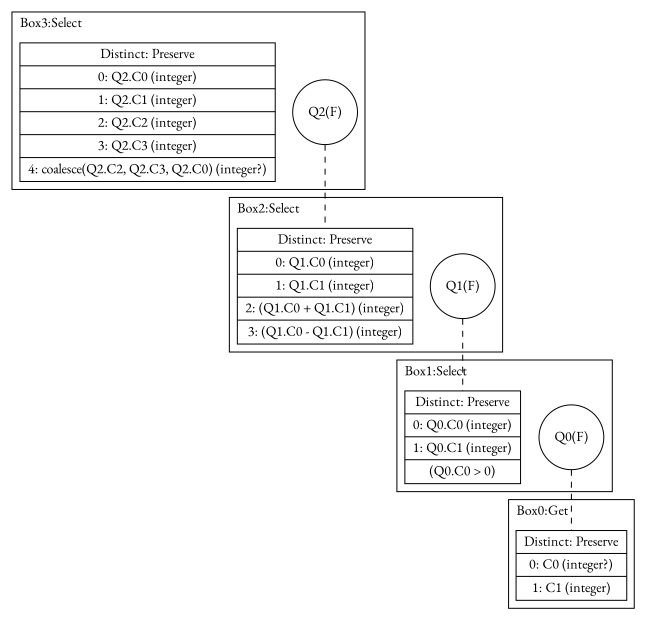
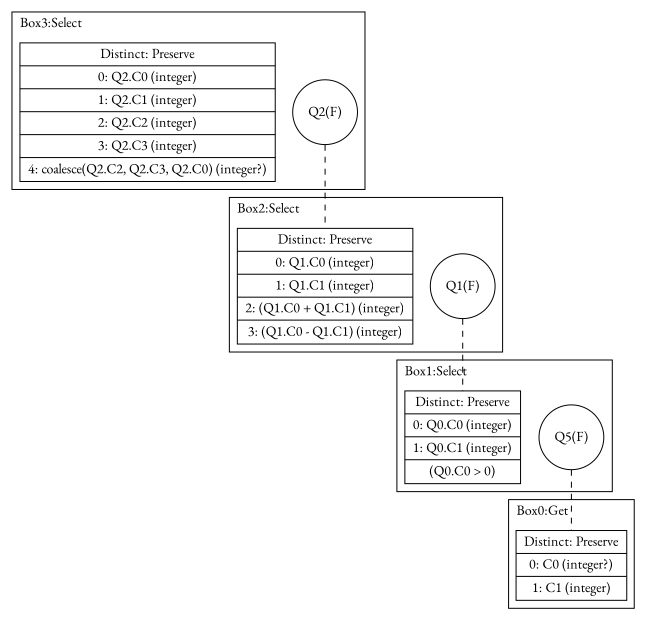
node "Q0(F)": label "Q0(F)" -> "Q5(F)"
